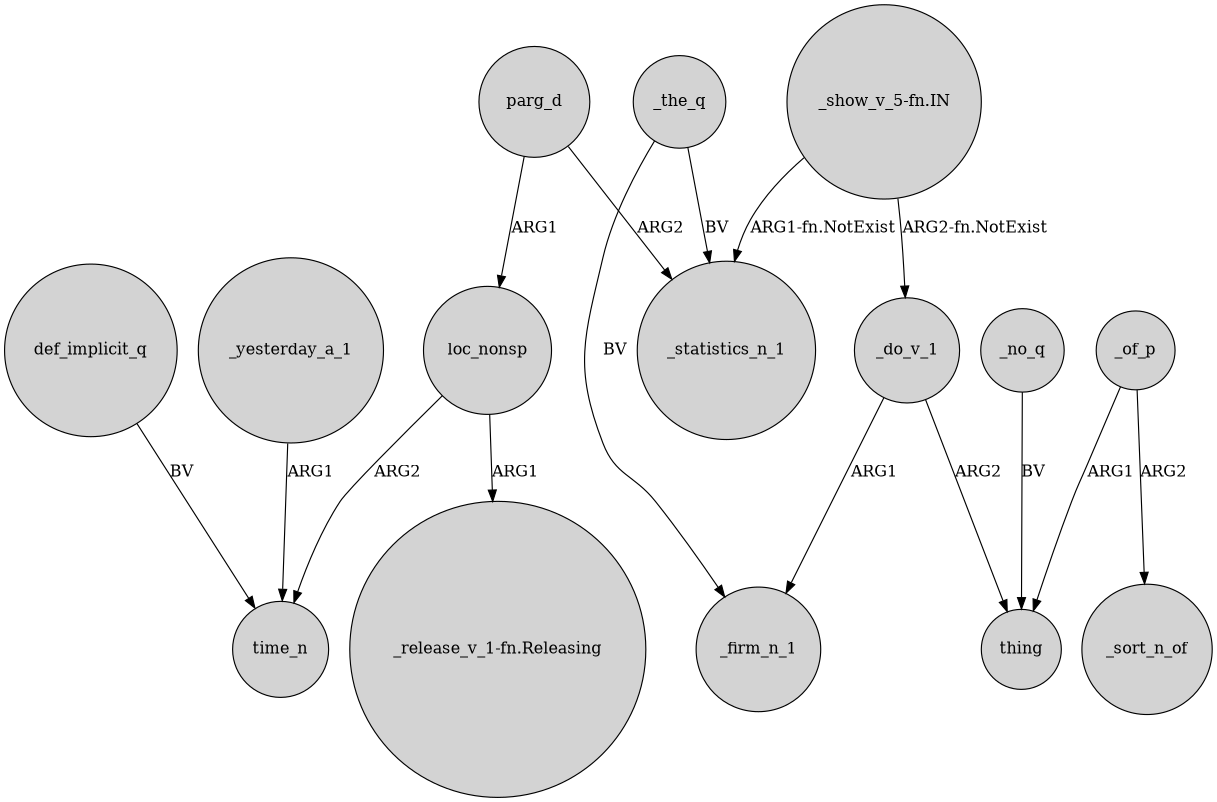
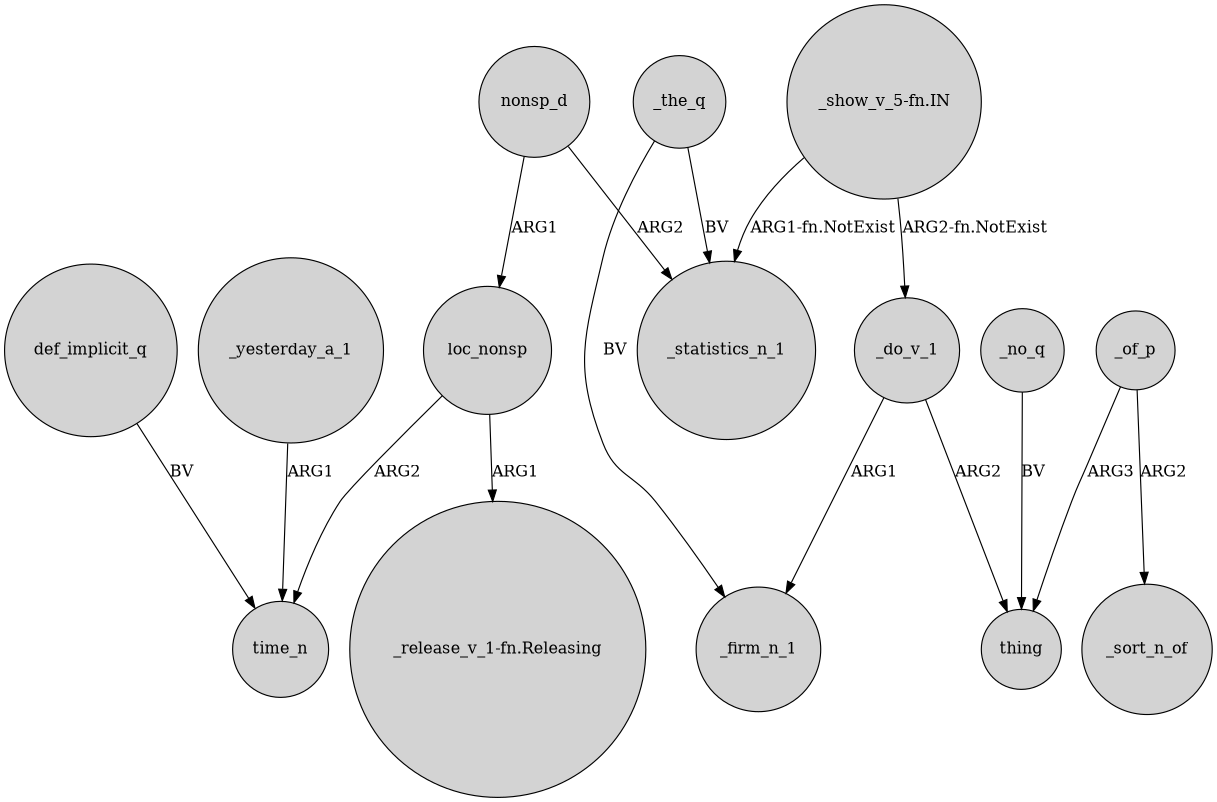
node "parg_d": label "parg_d" -> "nonsp_d"
edge "_of_p" -> "thing": label "ARG1" -> "ARG3"
